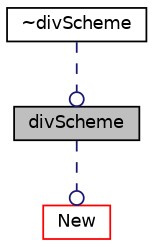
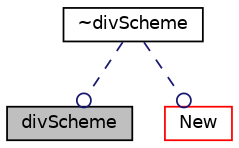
edge "divScheme" -> "New": now "~divScheme" -> "New"
